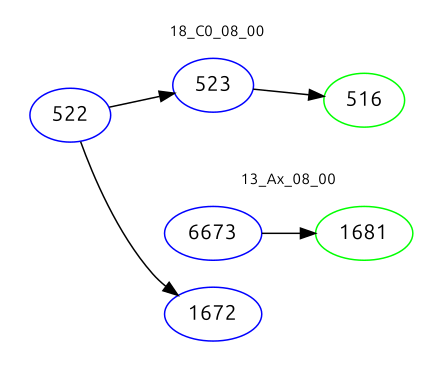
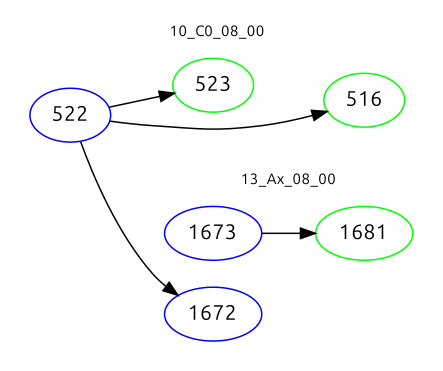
cluster "18_C0_08_00": label "18_C0_08_00" -> "10_C0_08_00"
node "523": color blue -> green
edge "523" -> "516": now "522" -> "516"
node "6673": label "6673" -> "1673"
